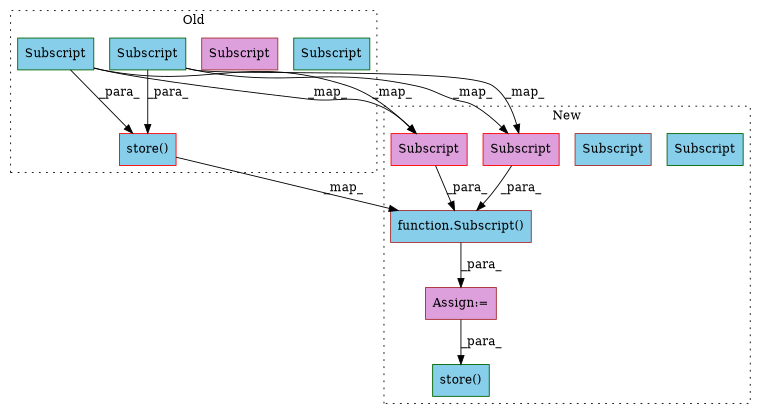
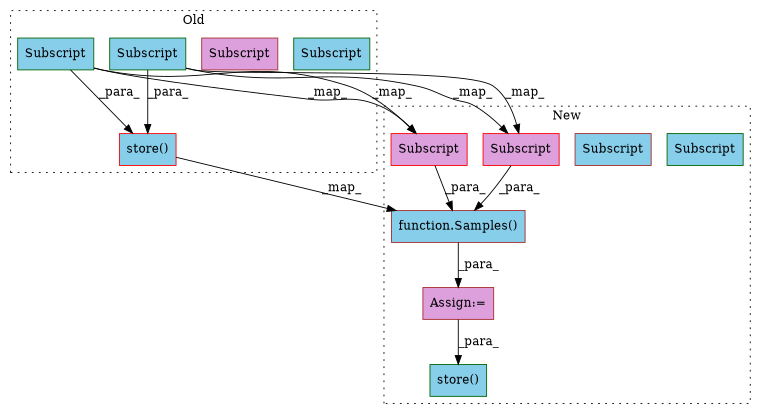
node "function.Subscript()": label "function.Subscript()" -> "function.Samples()"
